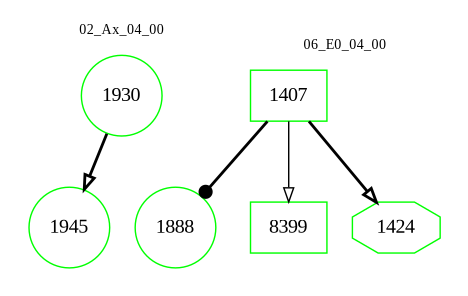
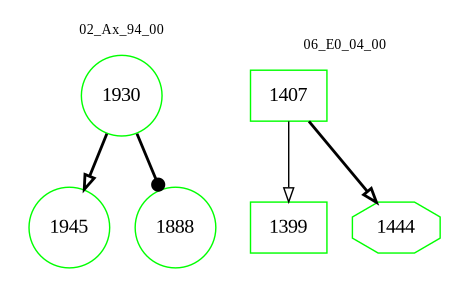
cluster "02_Ax_04_00": label "02_Ax_04_00" -> "02_Ax_94_00"
edge "1407" -> "1888": now "1930" -> "1888"
node "8399": label "8399" -> "1399"
node "1424": label "1424" -> "1444"
